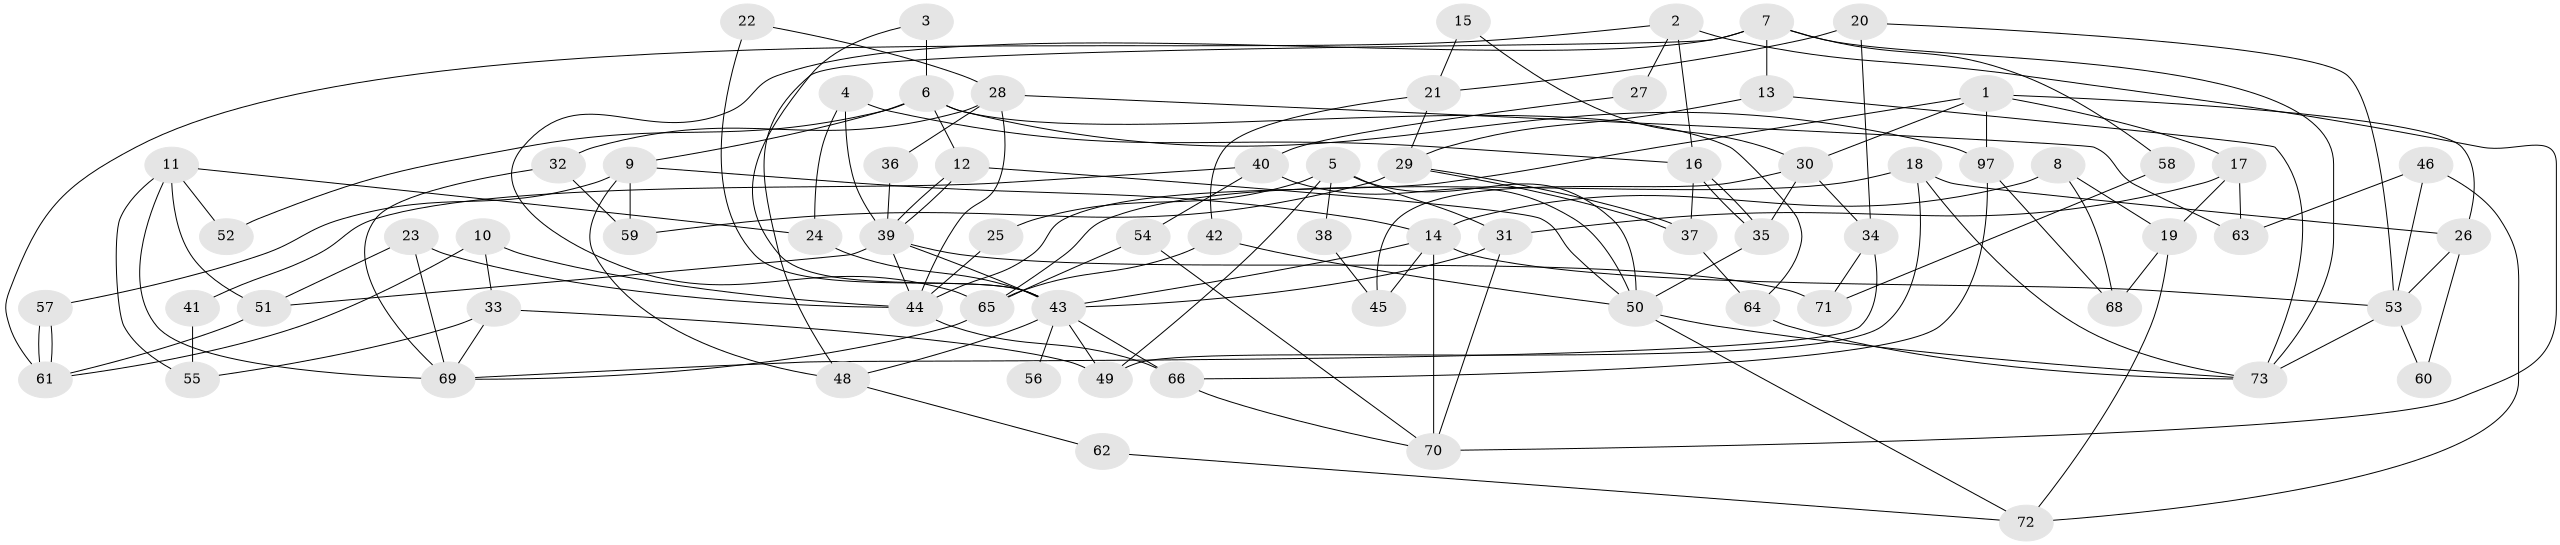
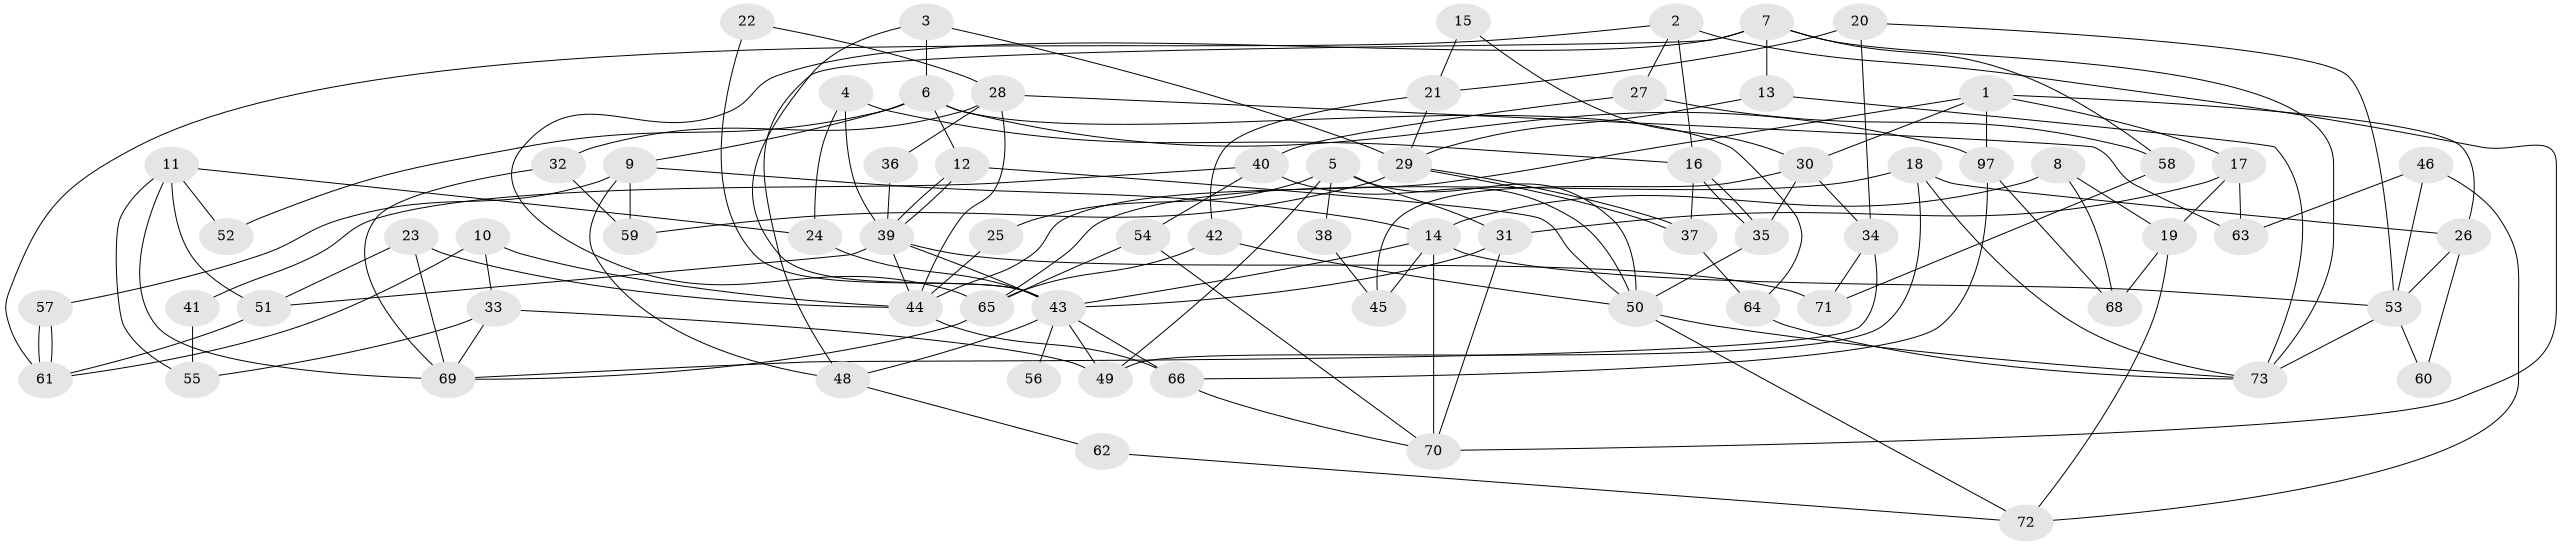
edge "3" -- "29": added
edge "27" -- "58": added
